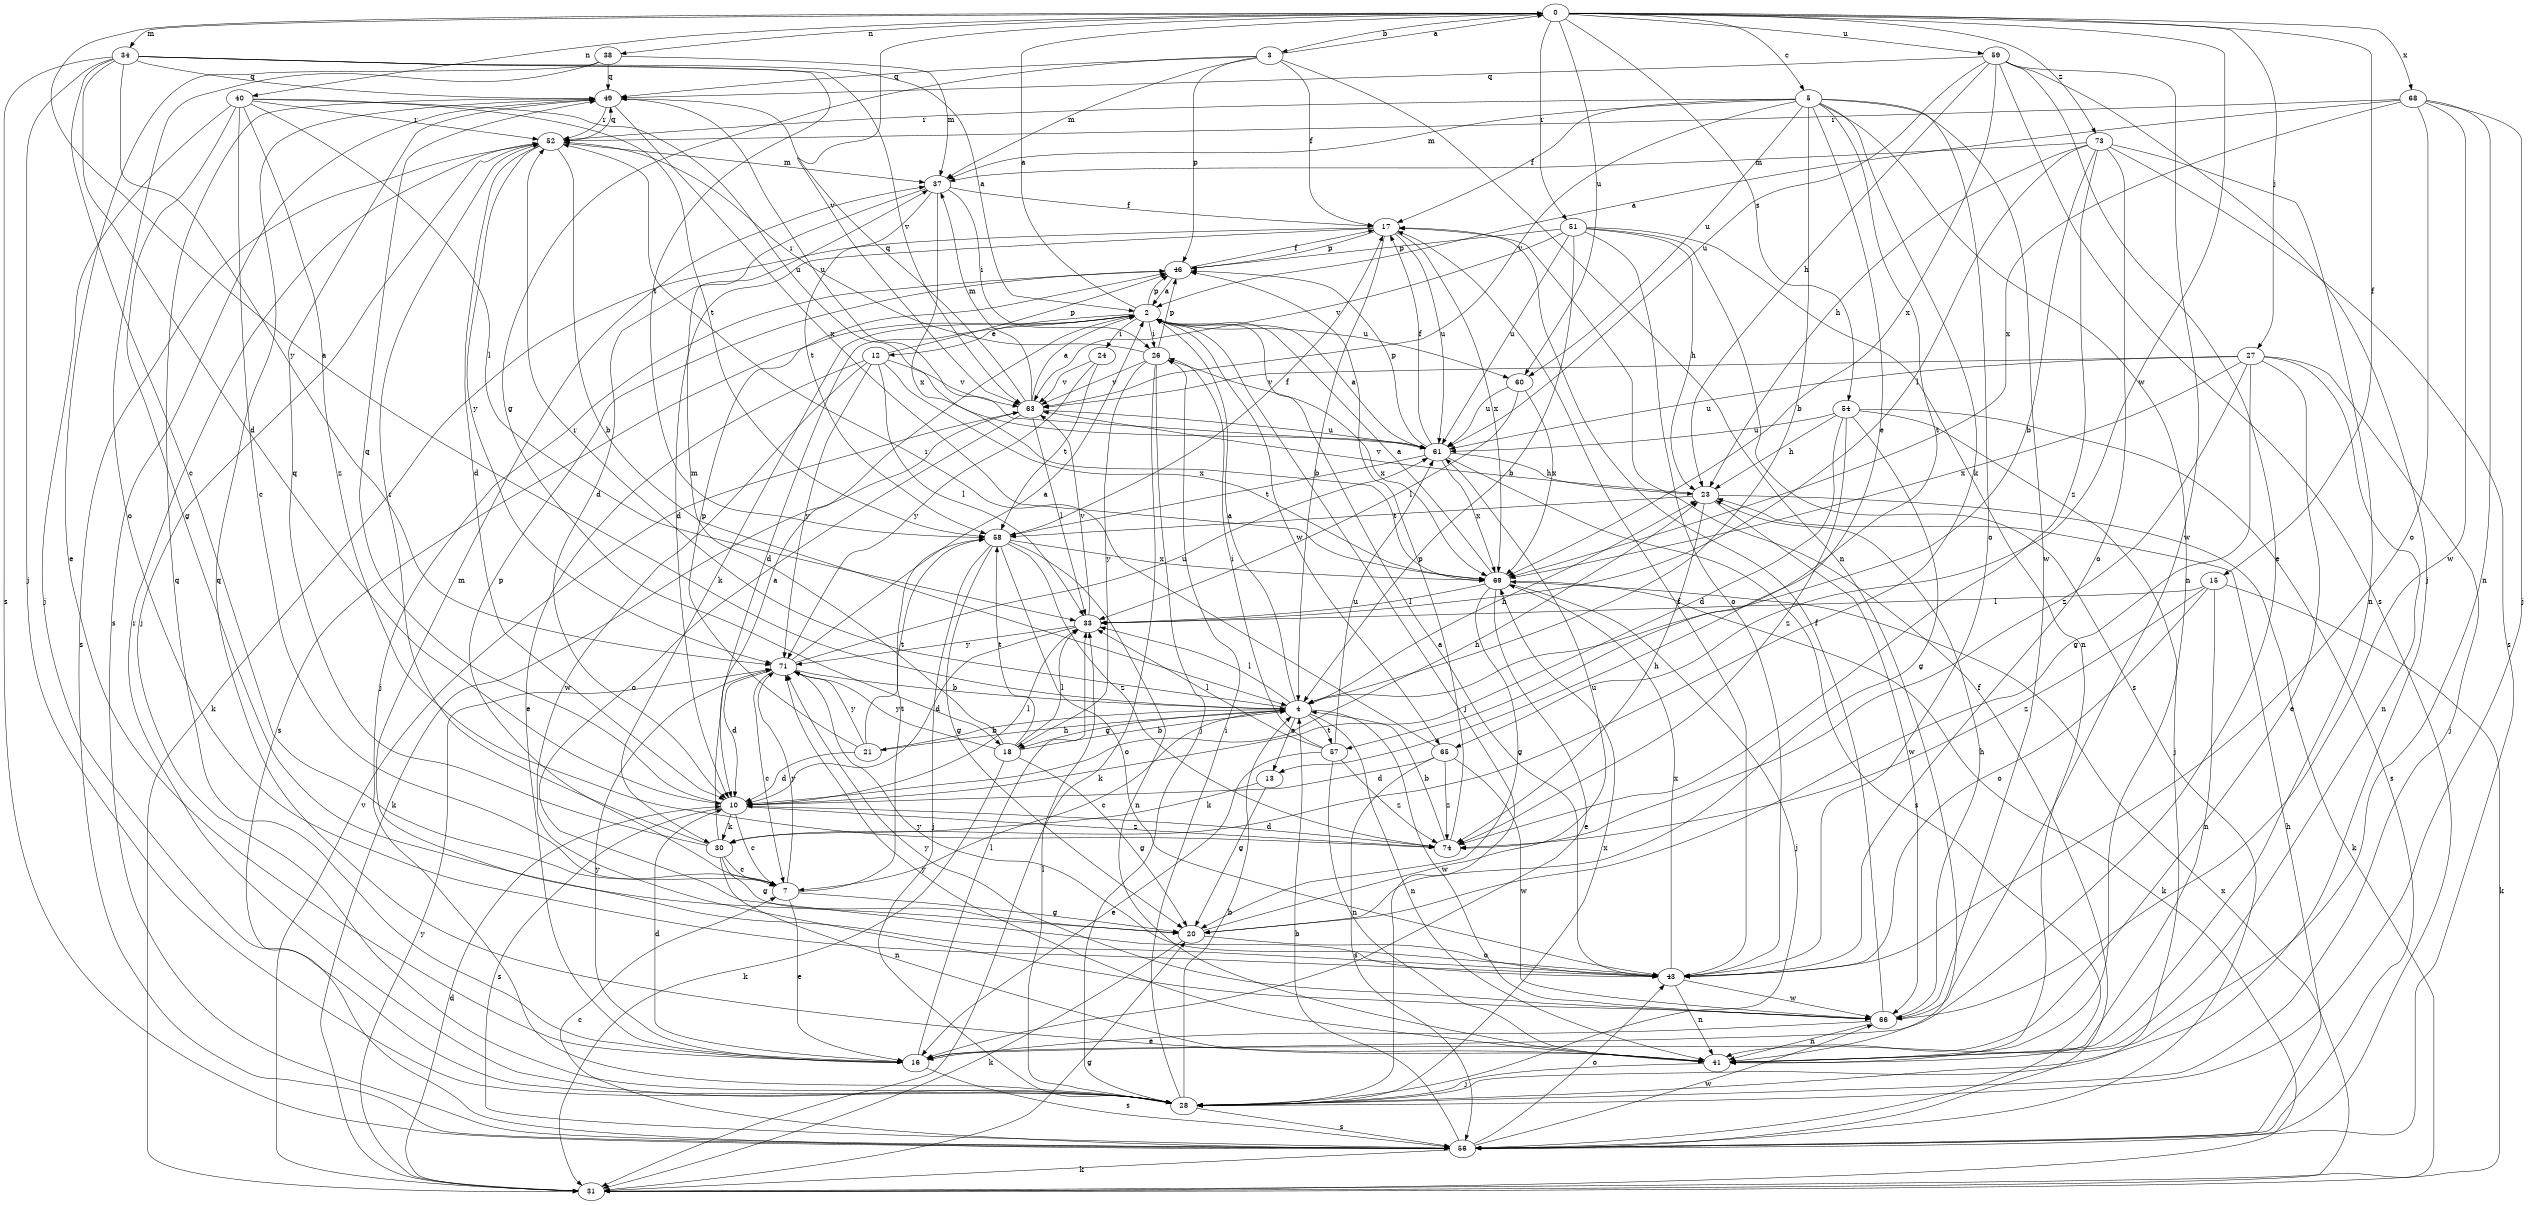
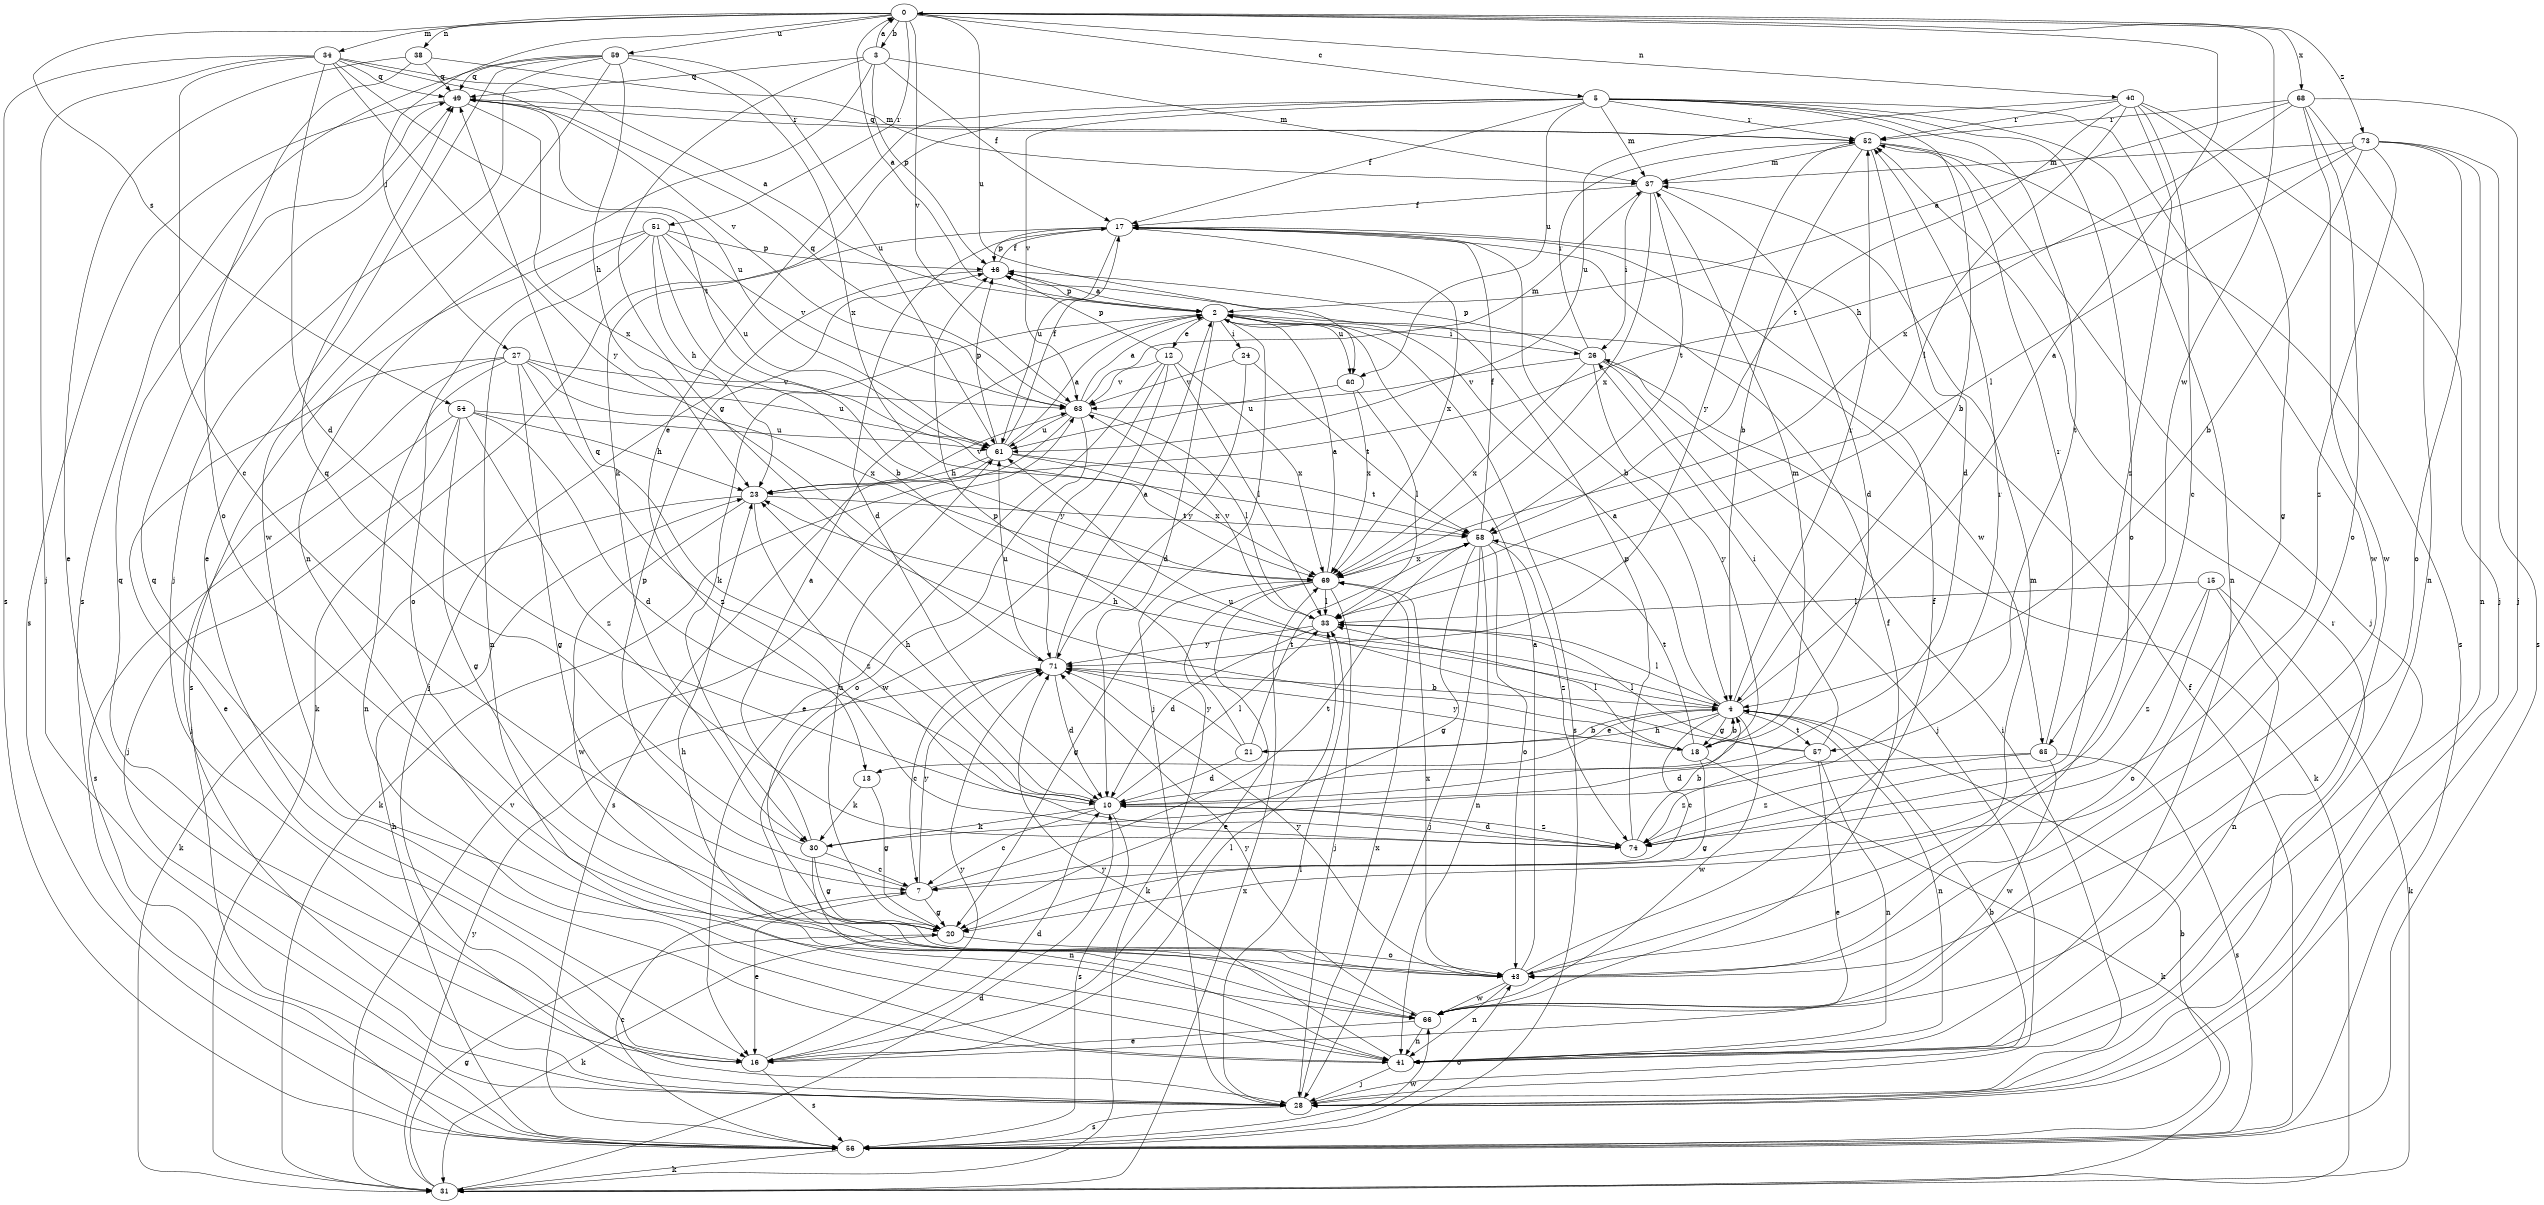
edge "0" -> "15": removed, label "f"
edge "23" -> "74": label "h" -> "z"
